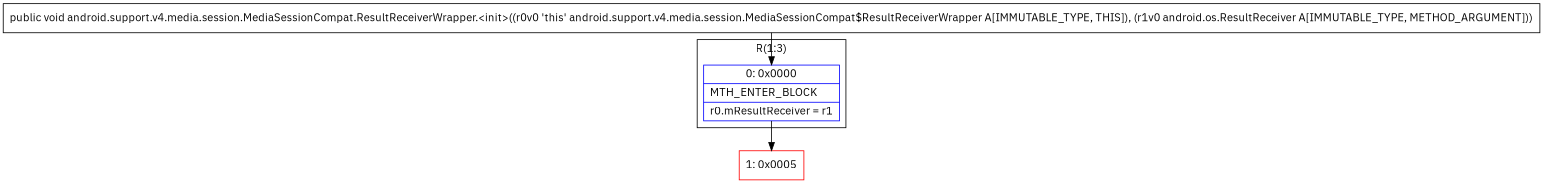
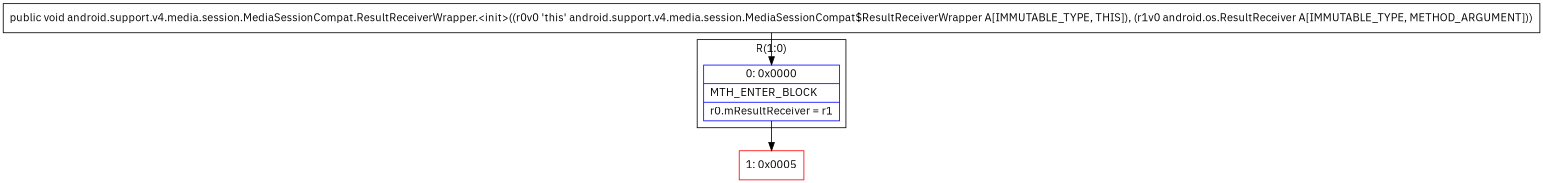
cluster "R(1:3)": label "R(1:3)" -> "R(1:0)"
